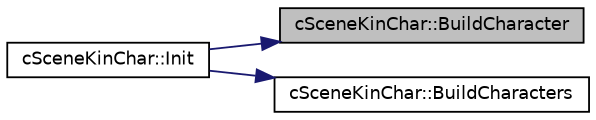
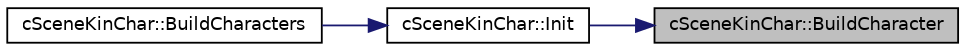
edge "cSceneKinChar::Init" -> "cSceneKinChar::BuildCharacters": reversed
